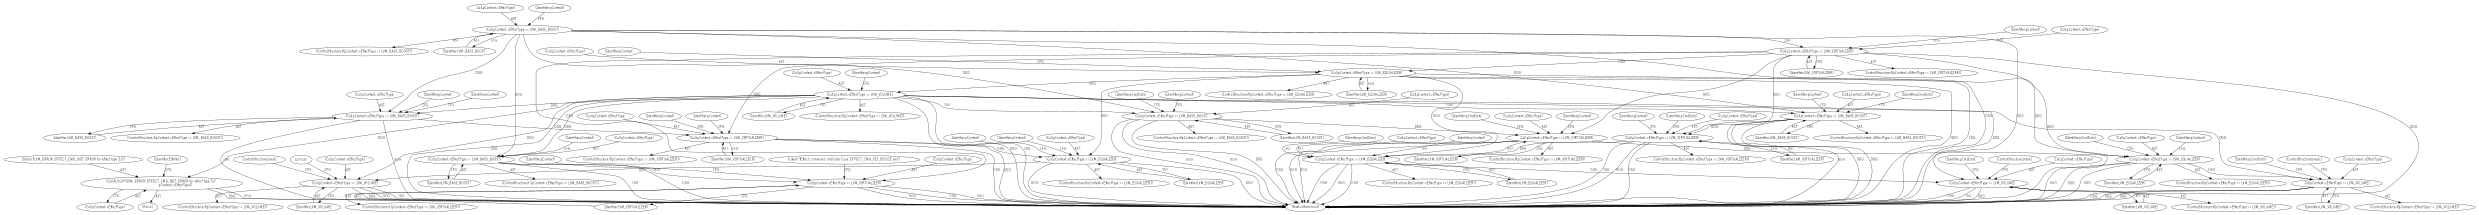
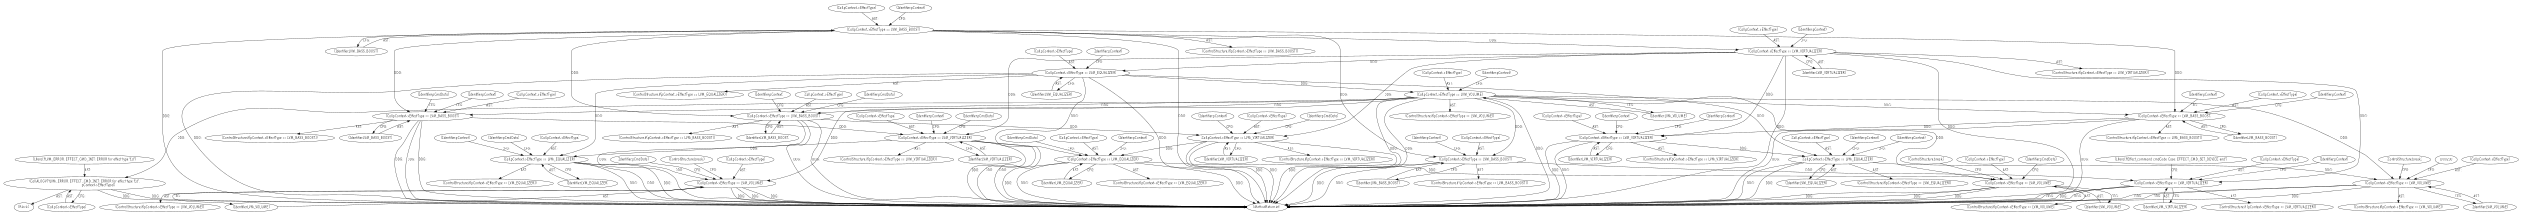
node "(Identifier,EINVAL)": removed
node "1200230": label "1200230" -> "1000230"
